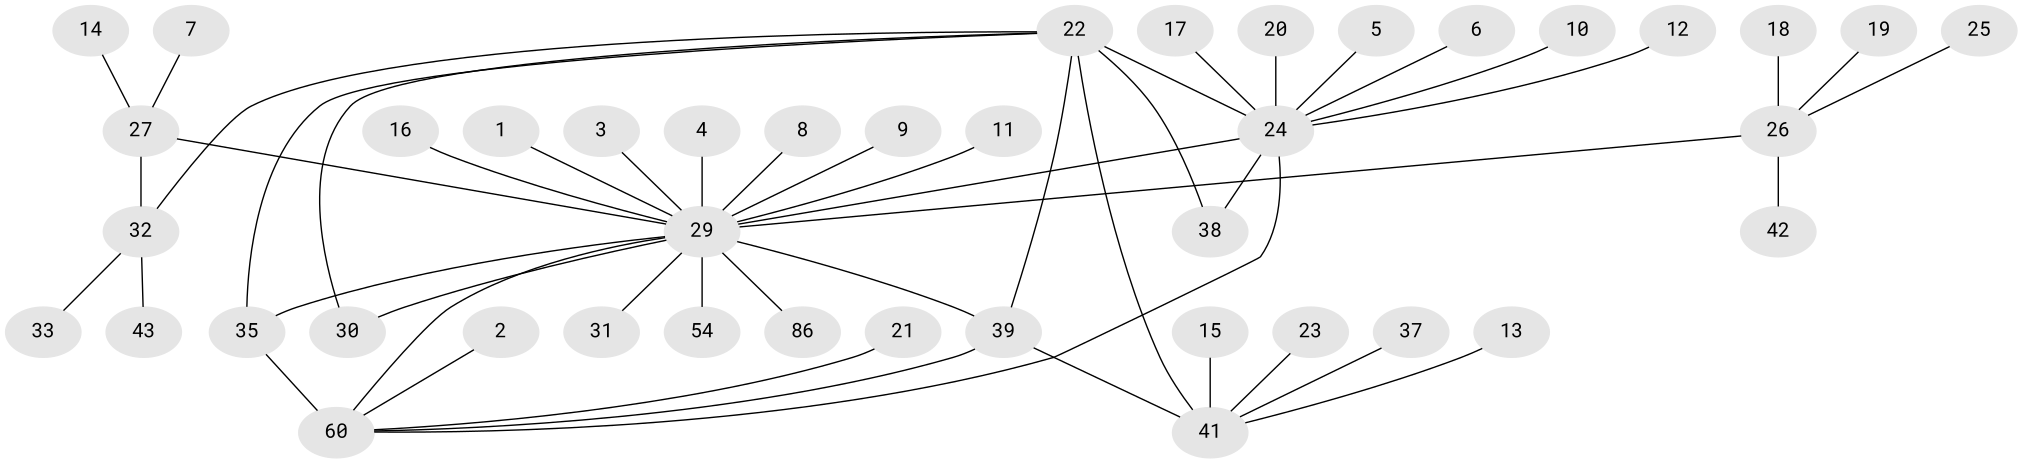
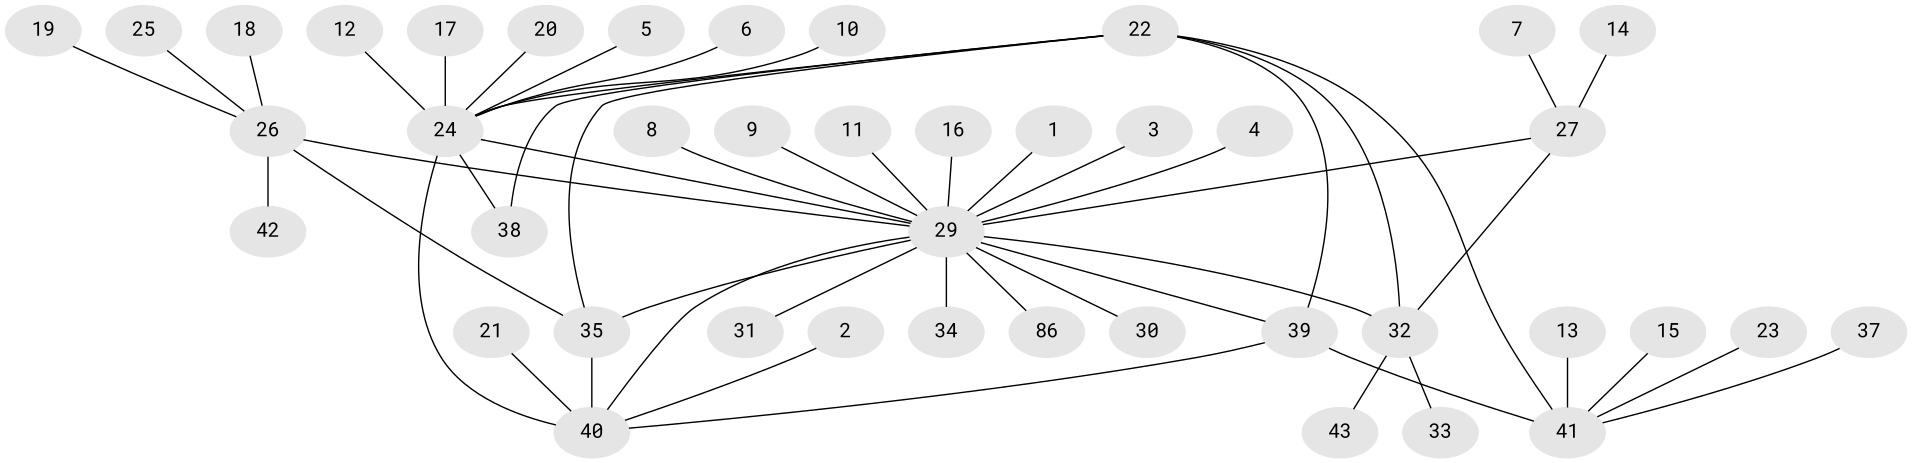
edge "22" -- "30": removed
edge "26" -- "35": added
edge "29" -- "32": added
node "54": label "54" -> "34"
node "60": label "60" -> "40"
